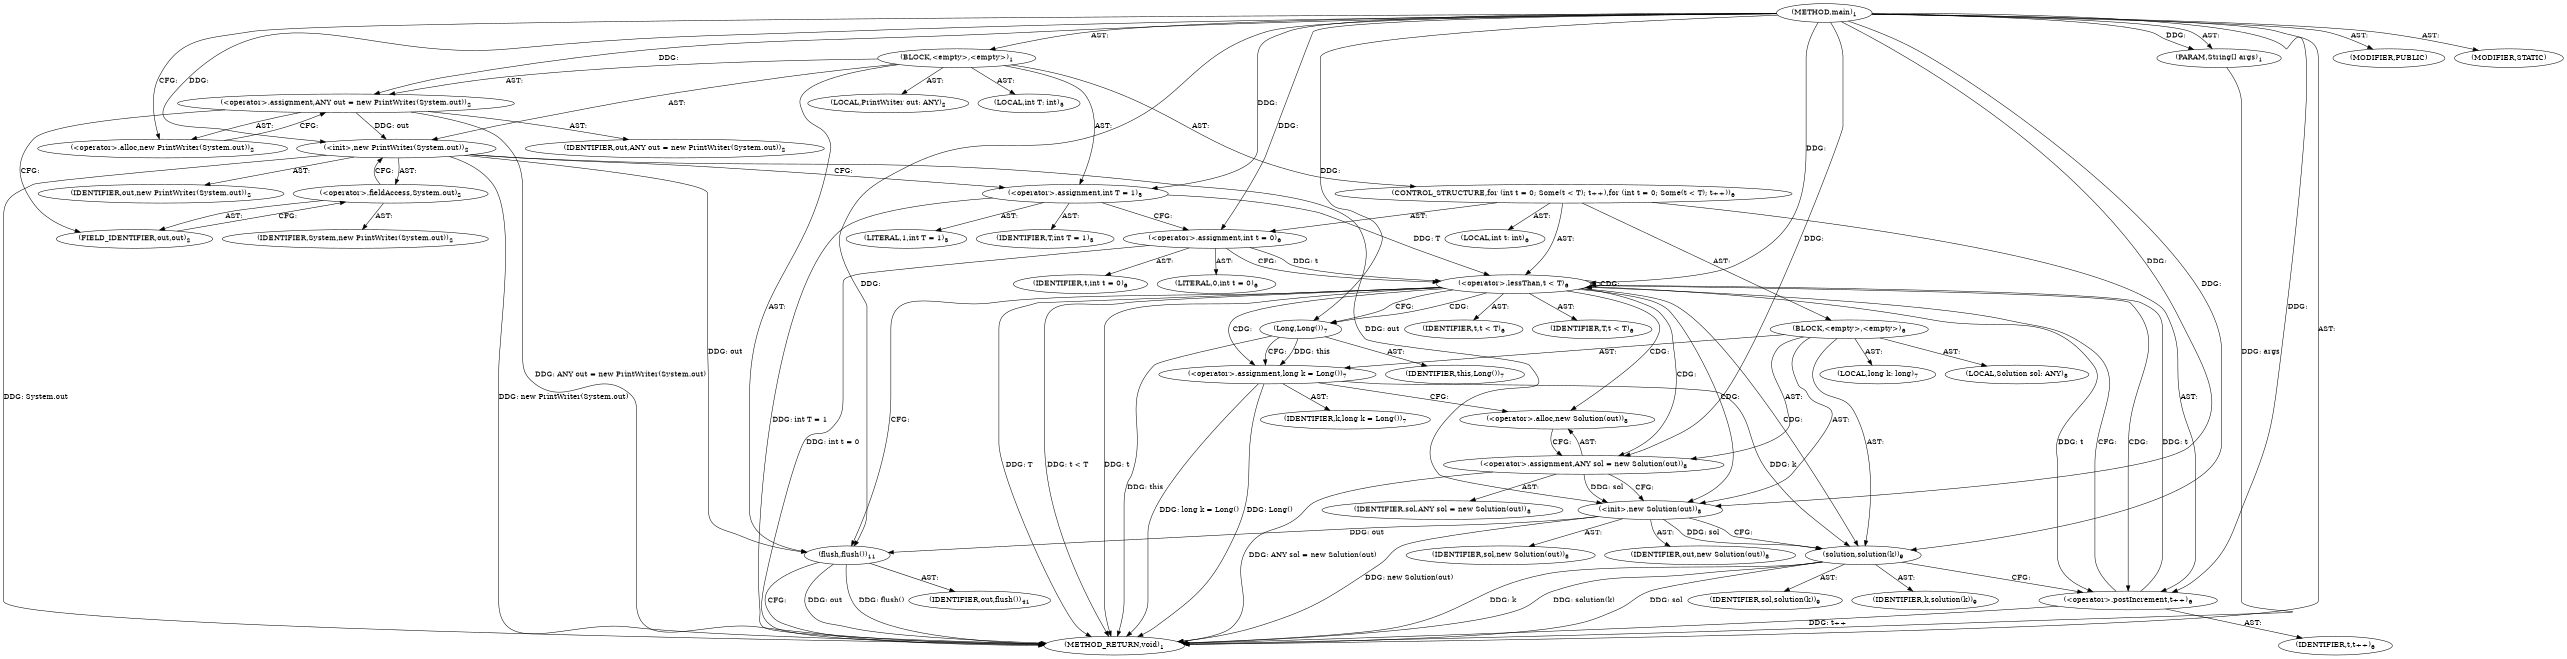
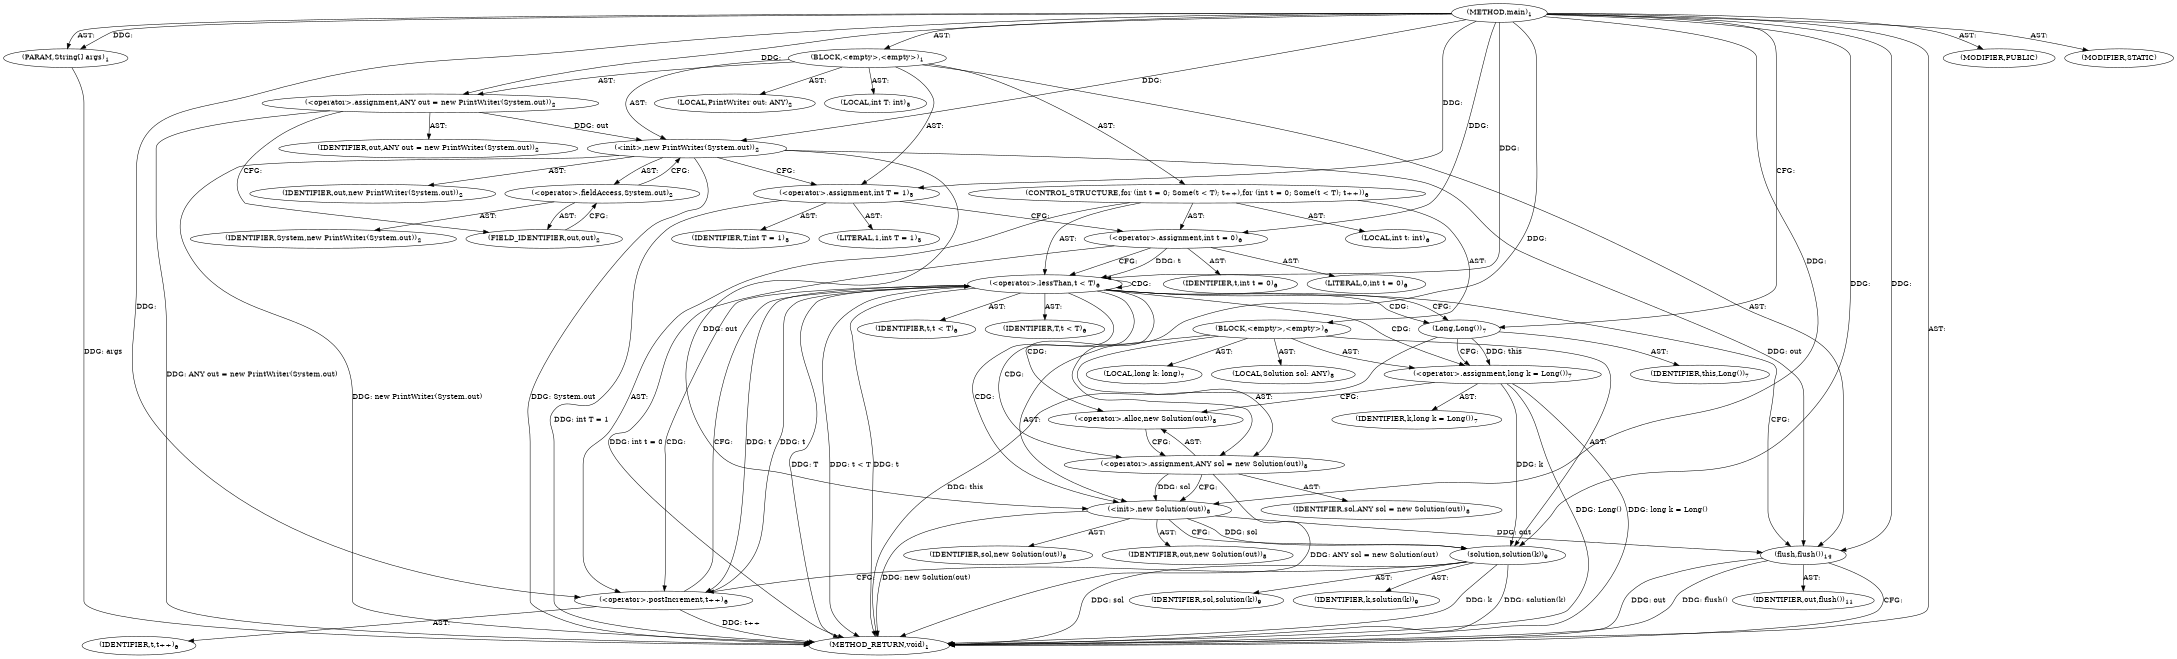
node "(<operator>.alloc,new PrintWriter(System.out))": removed
edge "(METHOD,main)" -> "(Long,Long())": label "DDG: " -> "CFG: "
edge "(<operator>.assignment,int T = 1)" -> "(<operator>.lessThan,t < T)": removed, label "DDG: T"
edge "(<operator>.lessThan,t < T)" -> "(solution,solution(k))": removed, label "CDG:"
node "(flush,flush())": text "11" -> "14"
node "(IDENTIFIER,out,flush())": text "41" -> "11"
